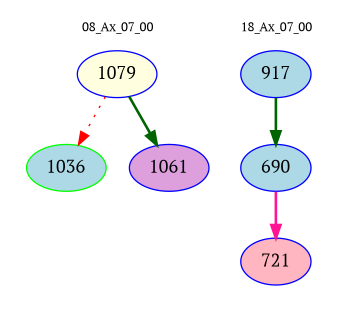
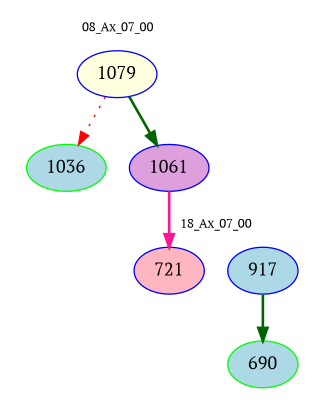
node "690": color blue -> green
edge "690" -> "721": now "1061" -> "721"
